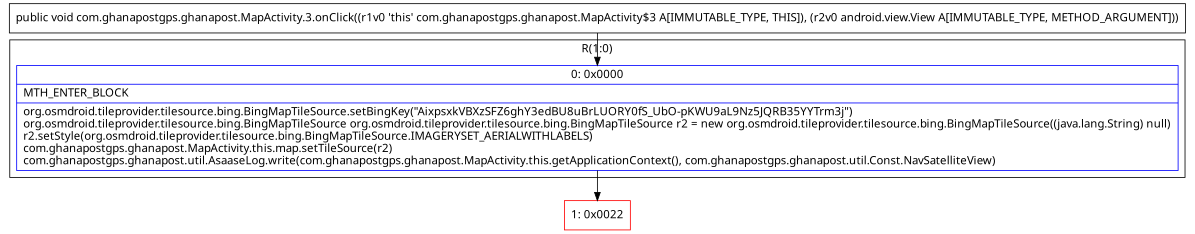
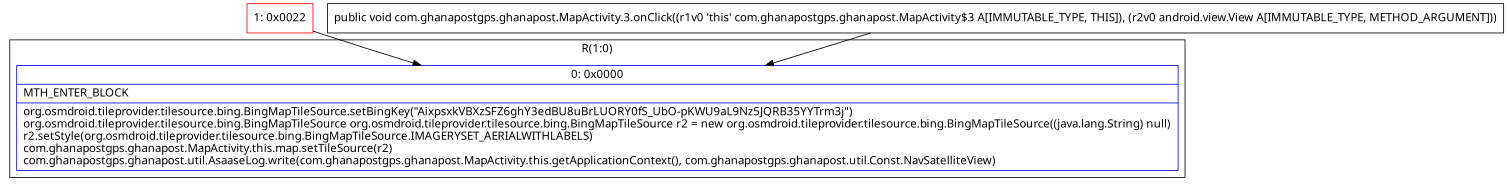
edge "0: 0x0000" -> "1: 0x0022": reversed
